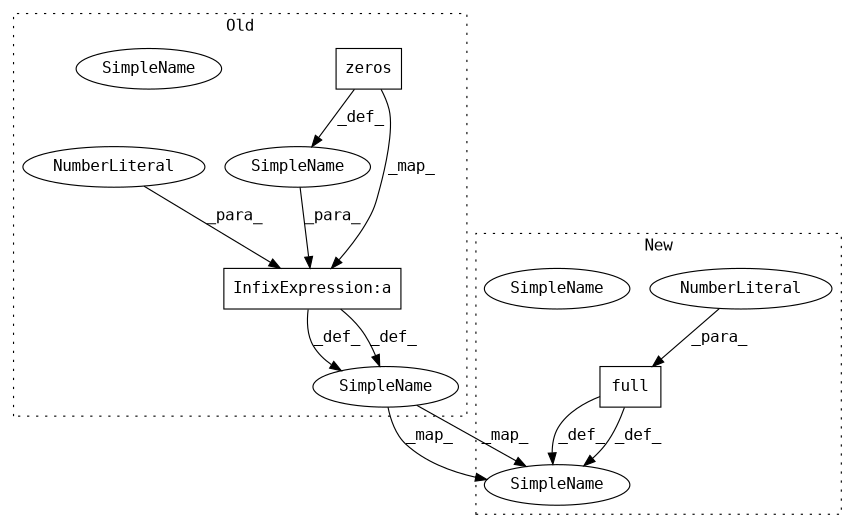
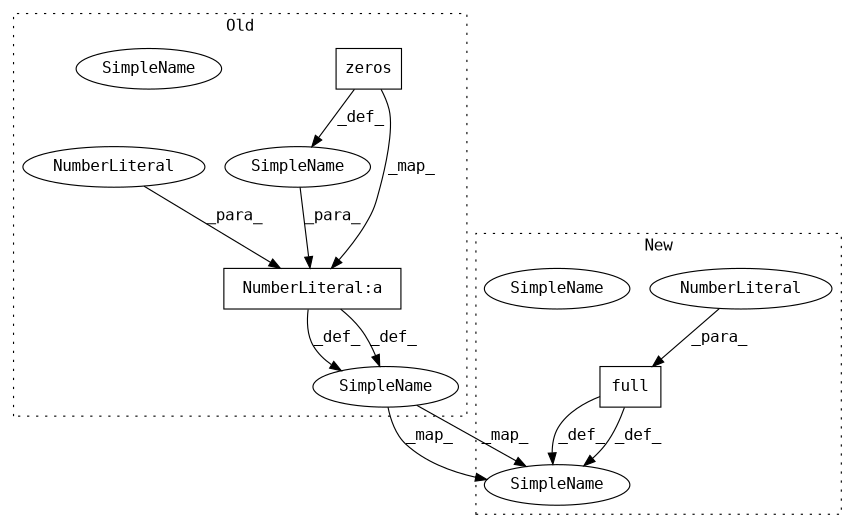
node "InfixExpression:a": label "InfixExpression:a" -> "NumberLiteral:a"
